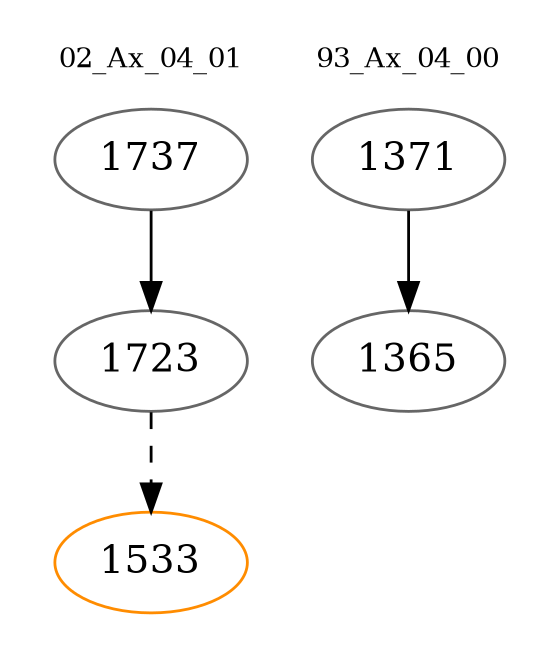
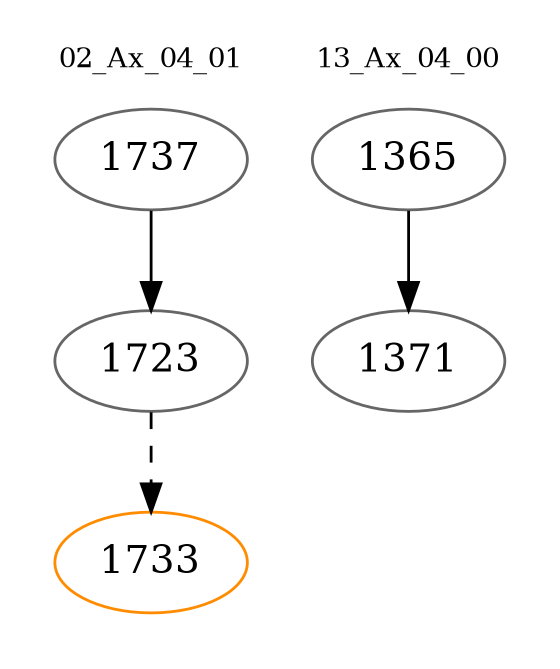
cluster "93_Ax_04_00": label "93_Ax_04_00" -> "13_Ax_04_00"
edge "1371" -> "1365": reversed
node "1533": label "1533" -> "1733"
